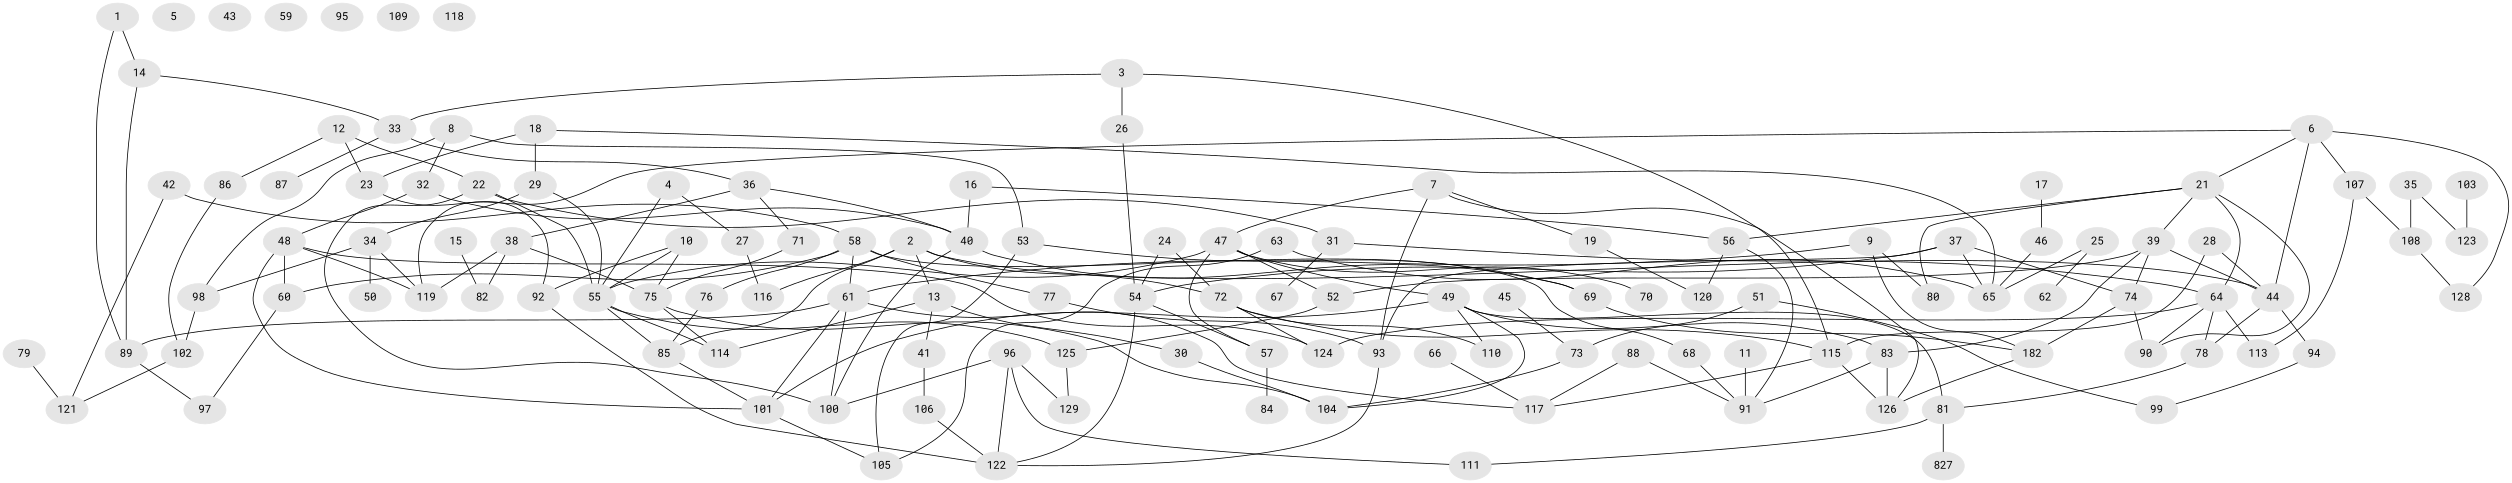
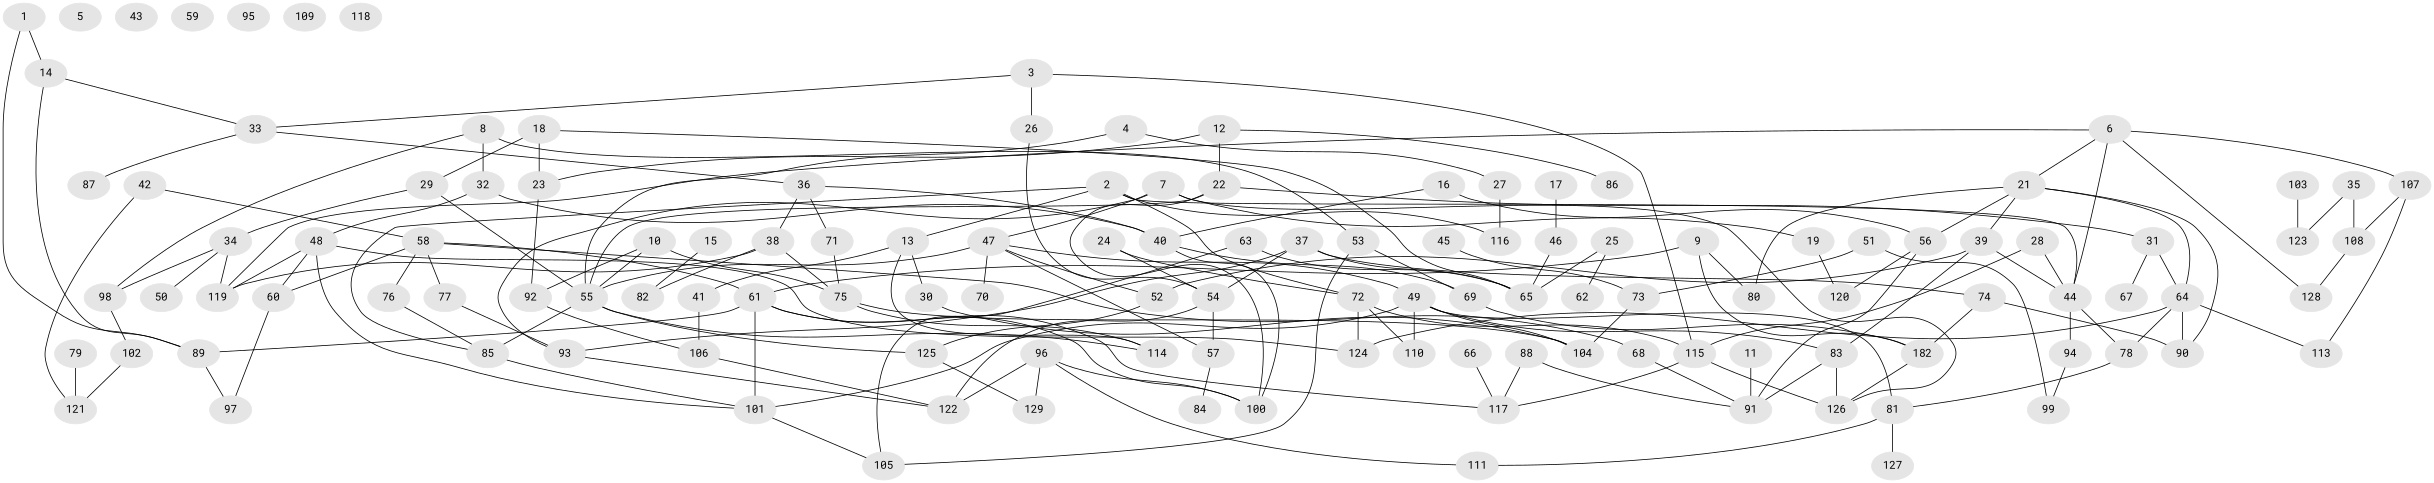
edge "86" -- "102": removed
edge "39" -- "74": removed
edge "92" -- "122": now "92" -- "106"
node "827": label "827" -> "127"
